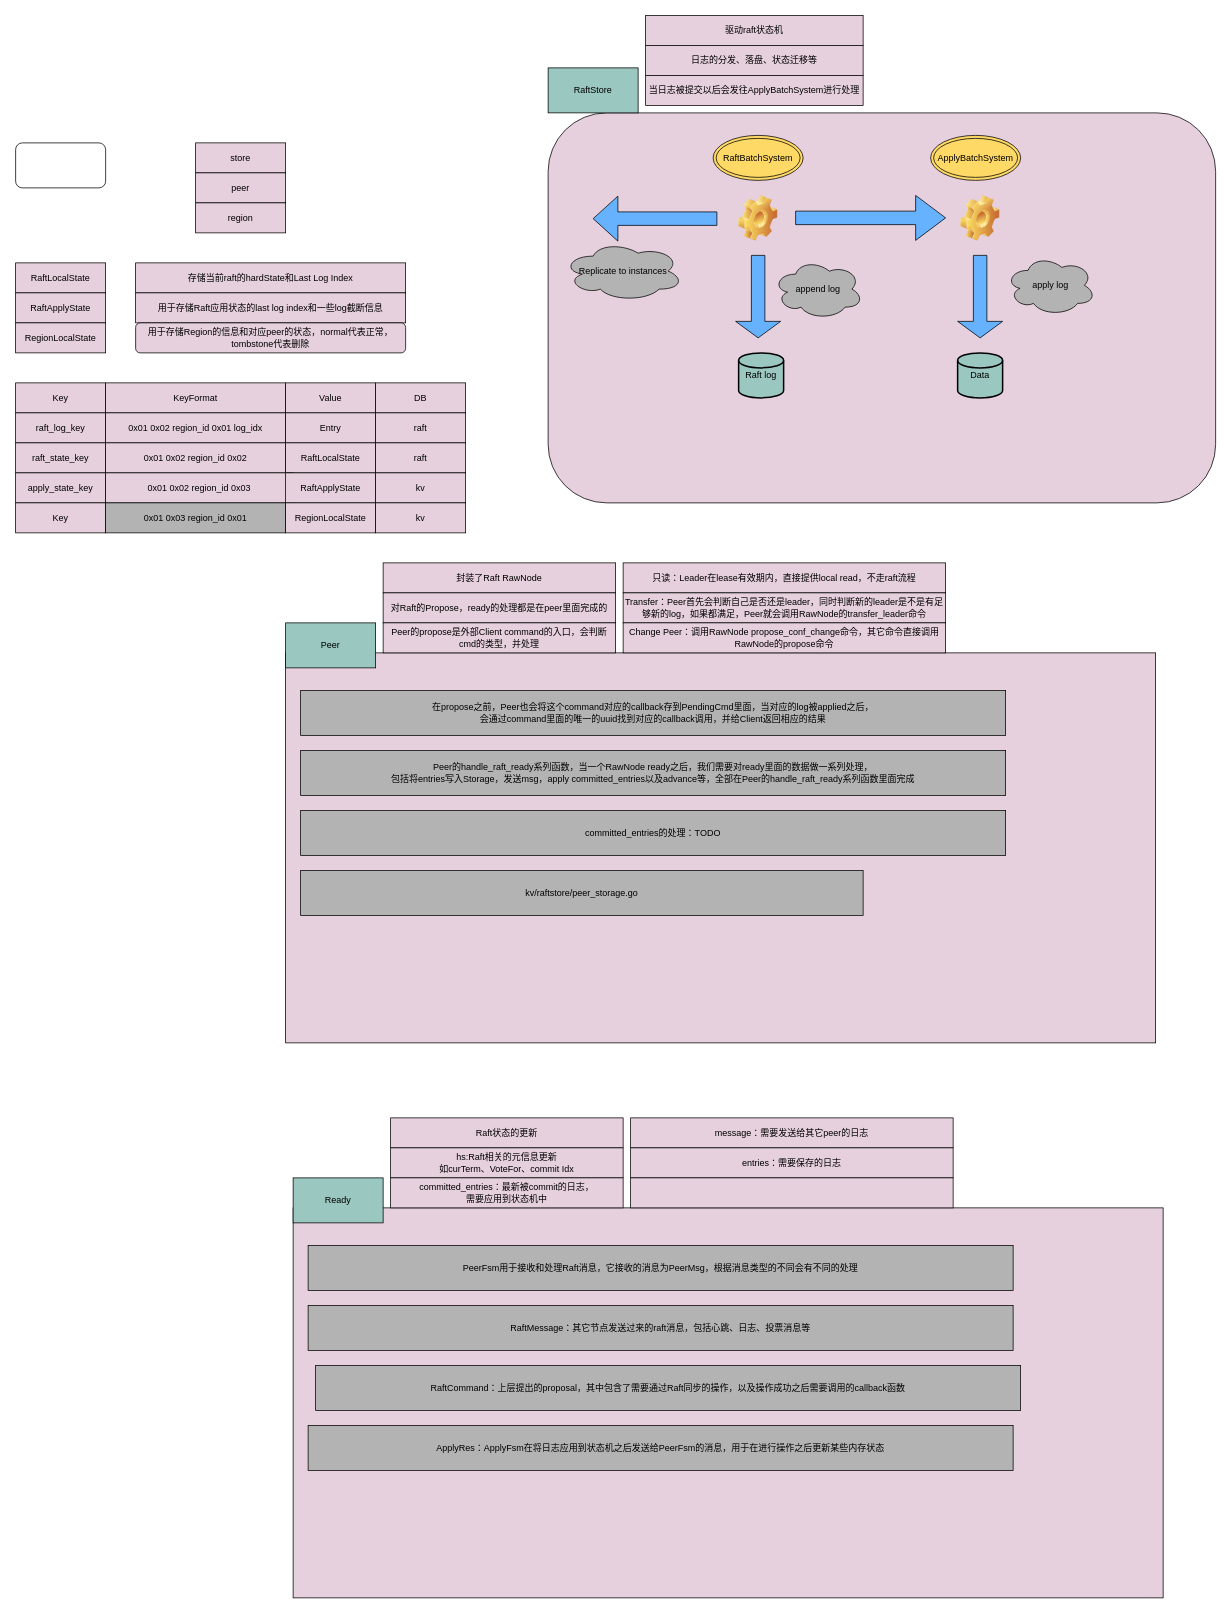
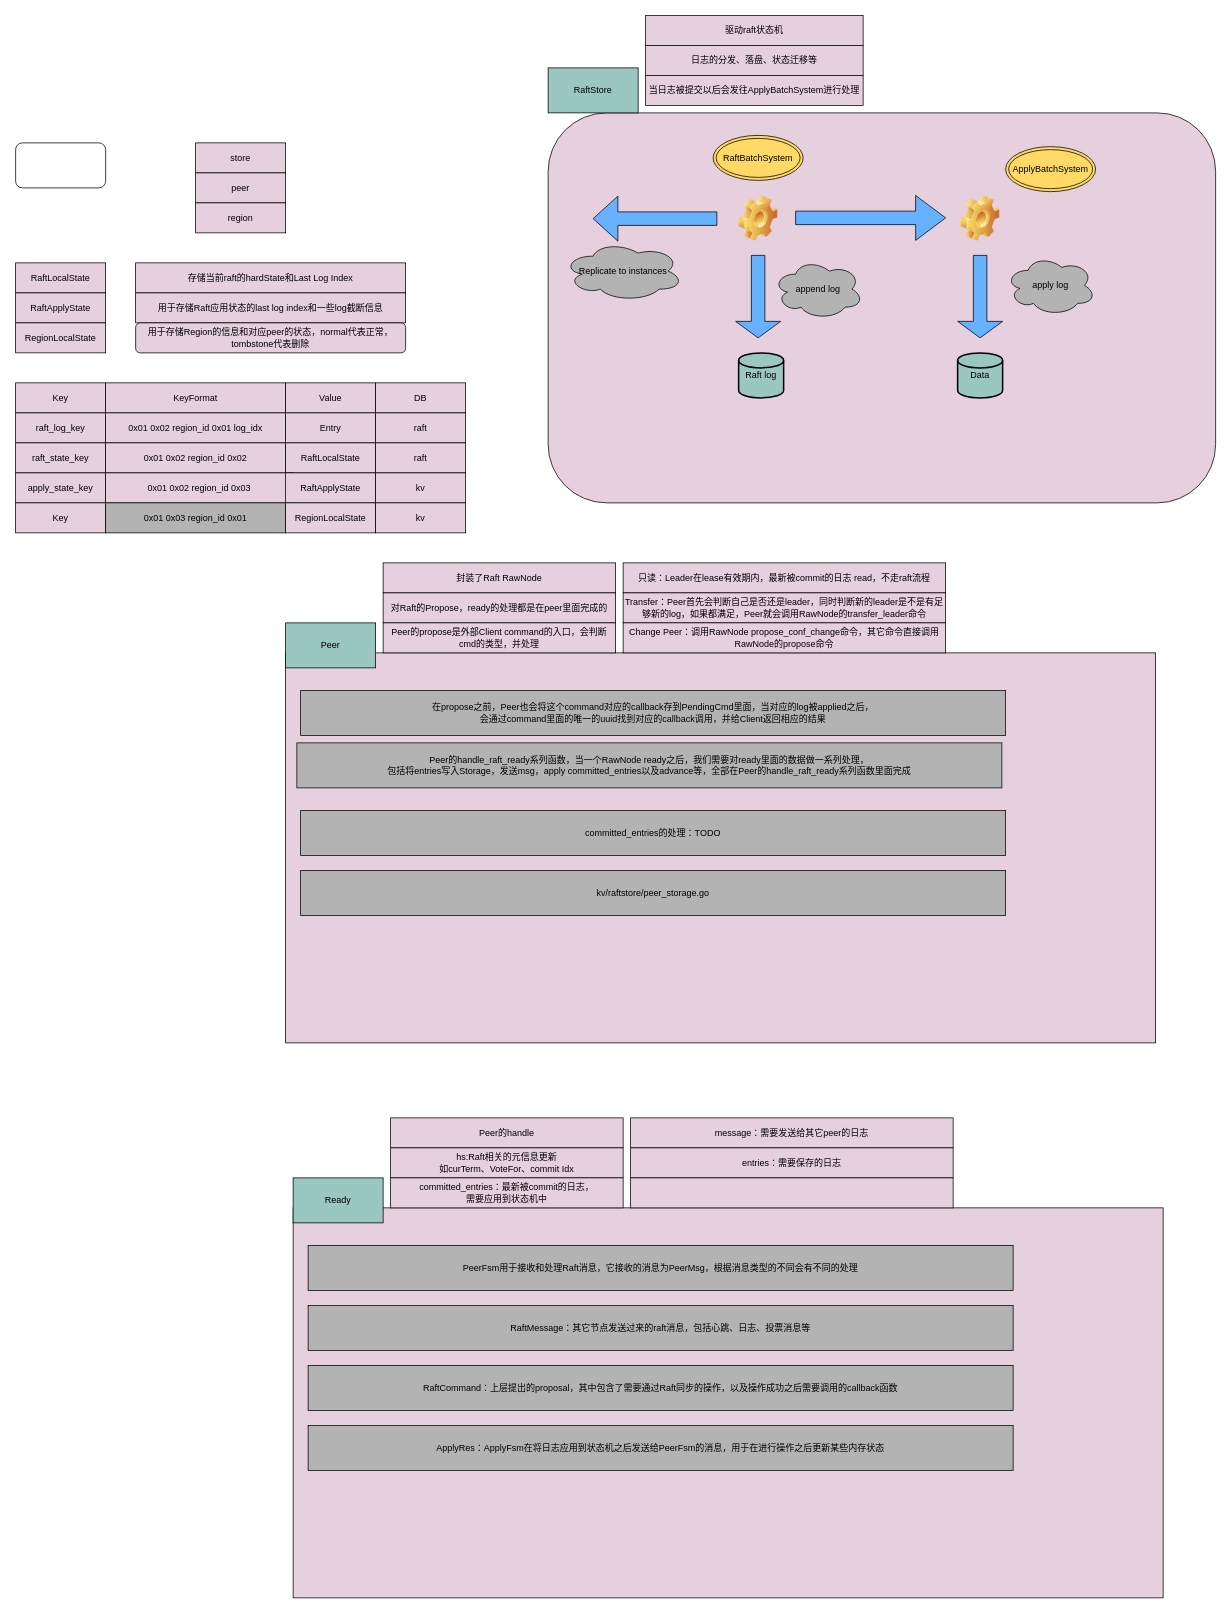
node "ApplyBatchSystem": moved (975, 158) -> (1050, 169)
node "只读：Leader在lease有效期内，直接提供local read，不走raft流程": label "只读：Leader在lease有效期内，直接提供local read，不走raft流程" -> "只读：Leader在lease有效期内，最新被commit的日志 read，不走raft流程"
node "Peer的handle_raft_ready系列函数，当一个RawNode ready之后，我们需要对ready里面的数据做一系列处理， 包括将entries写入Storage，发送msg，apply committed_entries以及advance等，全部在Peer的handle_raft_ready系列函数里面完成": moved (653, 773) -> (649, 765)
node "kv/raftstore/peer_storage.go": size 563x45 -> 705x45
node "Raft状态的更新": label "Raft状态的更新" -> "Peer的handle"
node "RaftCommand：上层提出的proposal，其中包含了需要通过Raft同步的操作，以及操作成功之后需要调用的callback函数": moved (668, 1388) -> (660, 1388)
